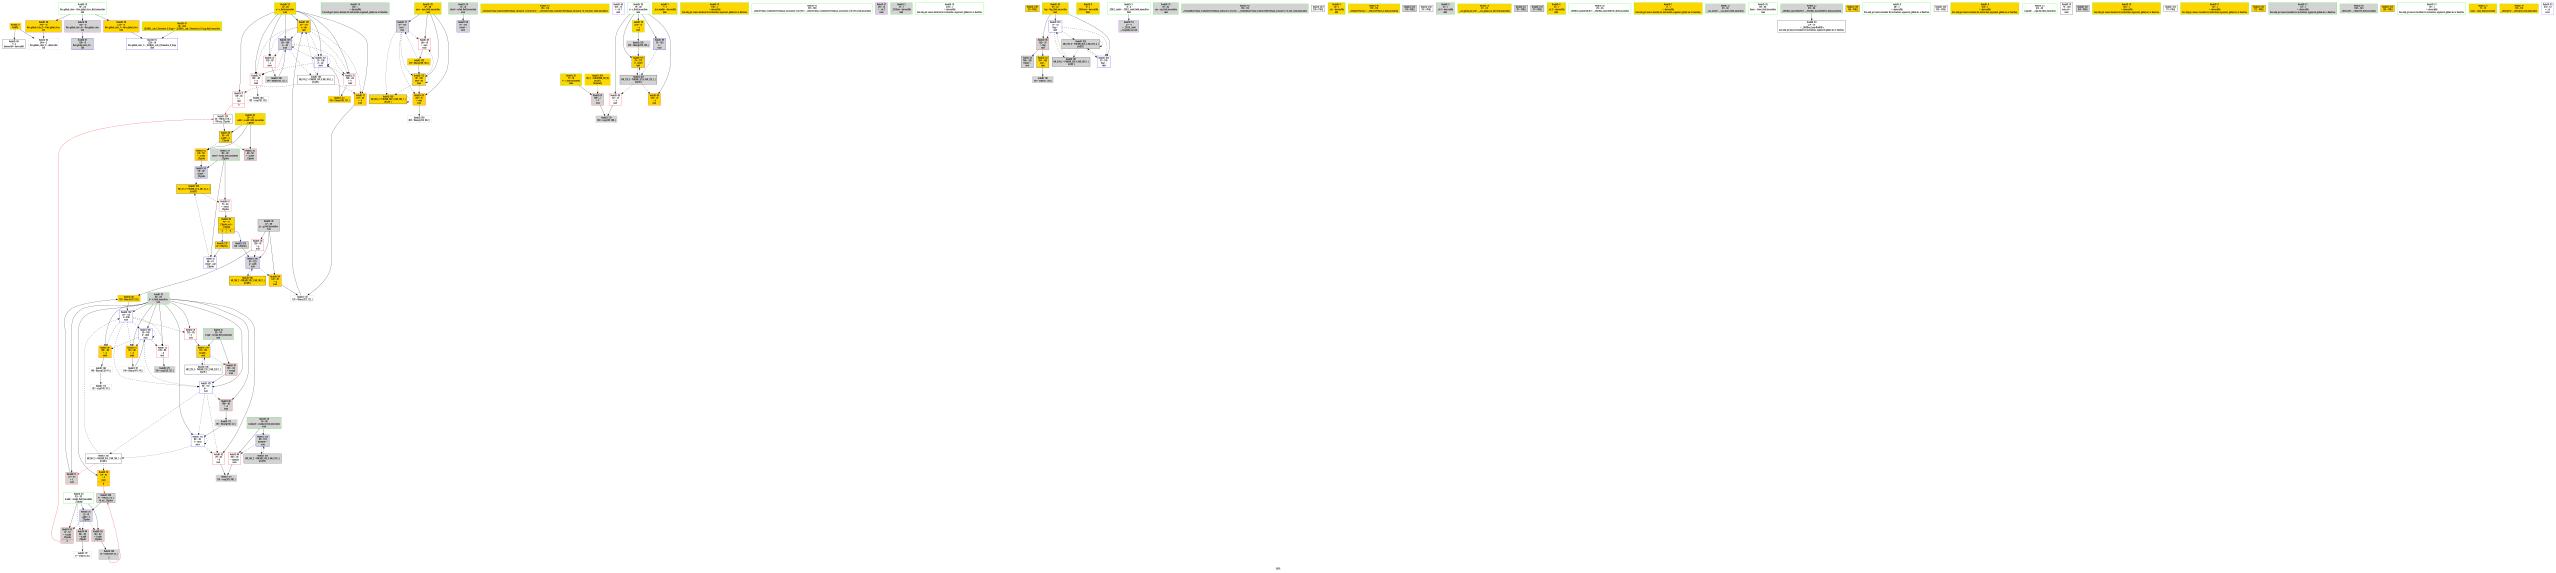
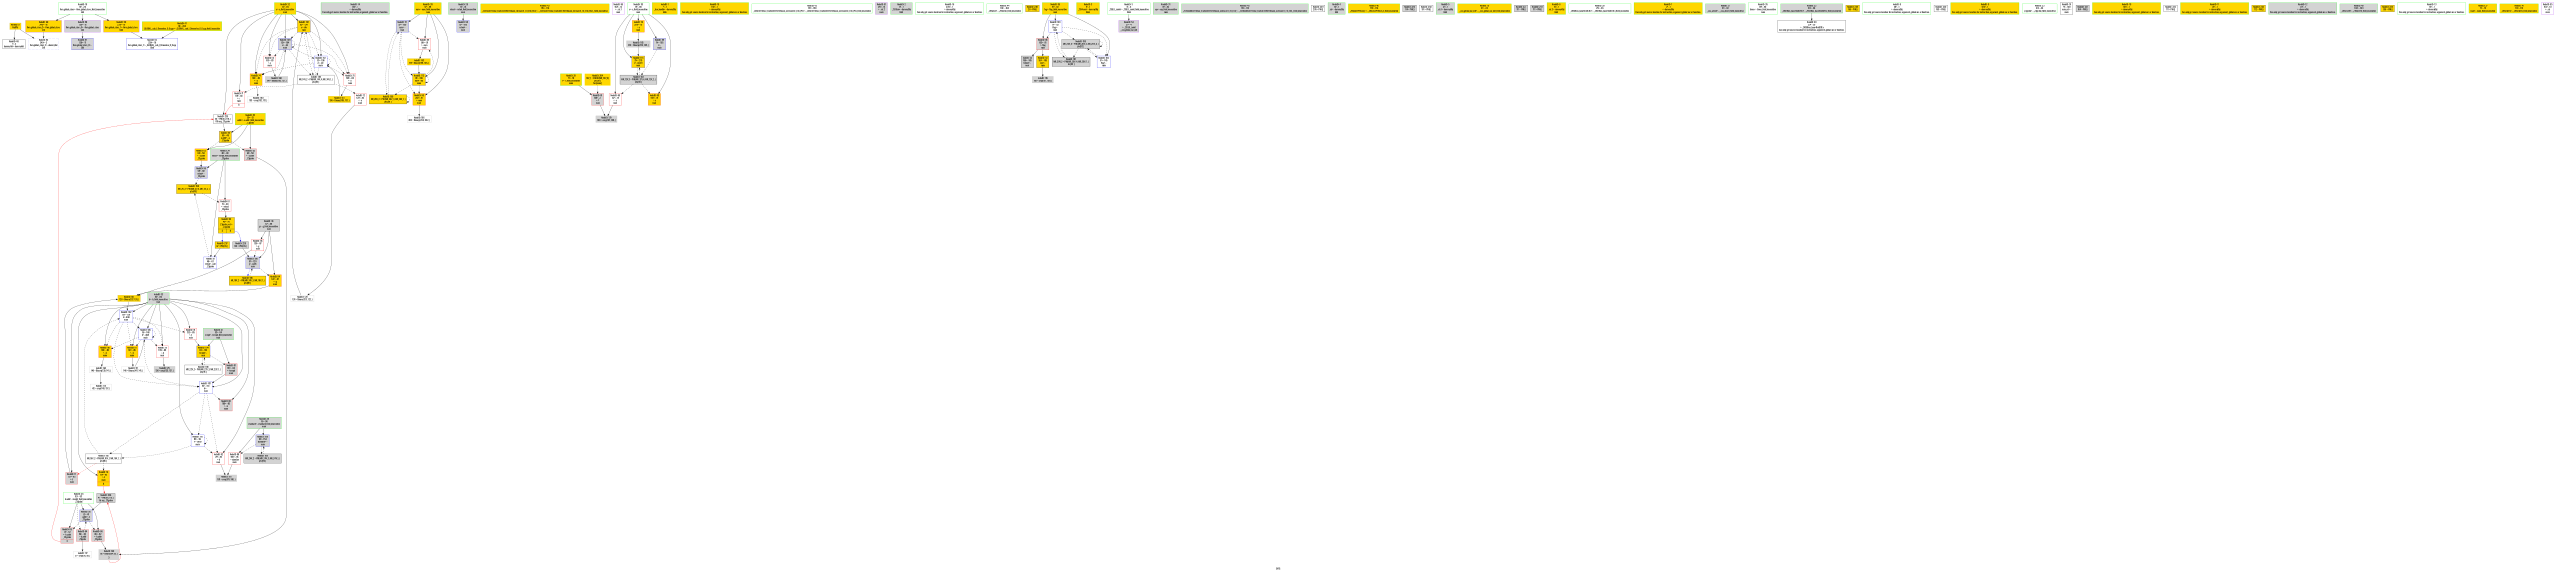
node "NodeID: 44": added
node "NodeID: 4": fillcolor gold -> lightgrey
node "NodeID: 70": color green -> red
edge "NodeID: 32" -> "NodeID: 72": now "NodeID: 32" -> "NodeID: 235"
edge "NodeID: 163" -> "NodeID: 111": now "NodeID: 190" -> "NodeID: 111"
edge "NodeID: 101" -> "NodeID: 72": now "NodeID: 101" -> "NodeID: 184"
node "NodeID: 74": fillcolor white -> gold
node "NodeID: 72": fillcolor gold -> white
edge "NodeID: 100" -> "NodeID: 186": color black -> blue
edge "NodeID: 84" -> "NodeID: 170": now "NodeID: 84" -> "NodeID: 167"
edge "NodeID: 63" -> "NodeID: 169": added
node "NodeID: 172": removed
edge "NodeID: 95" -> "NodeID: 64": reversed
